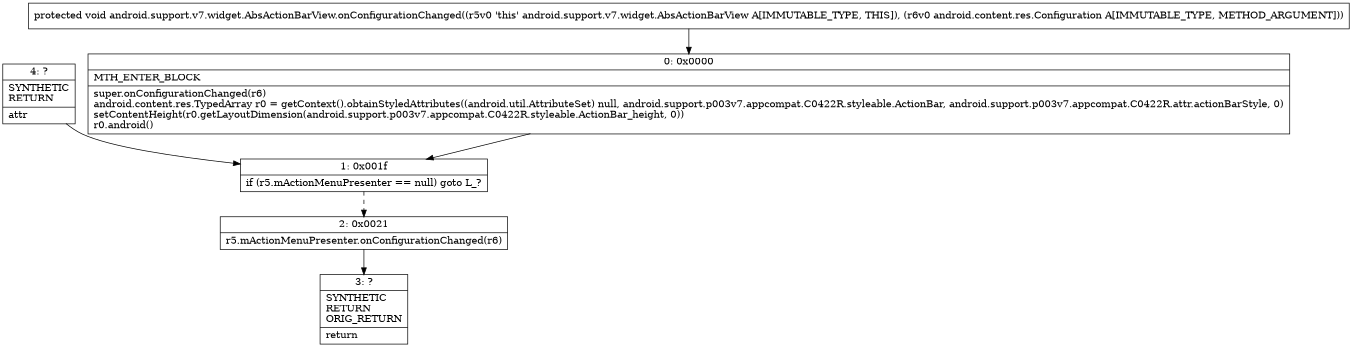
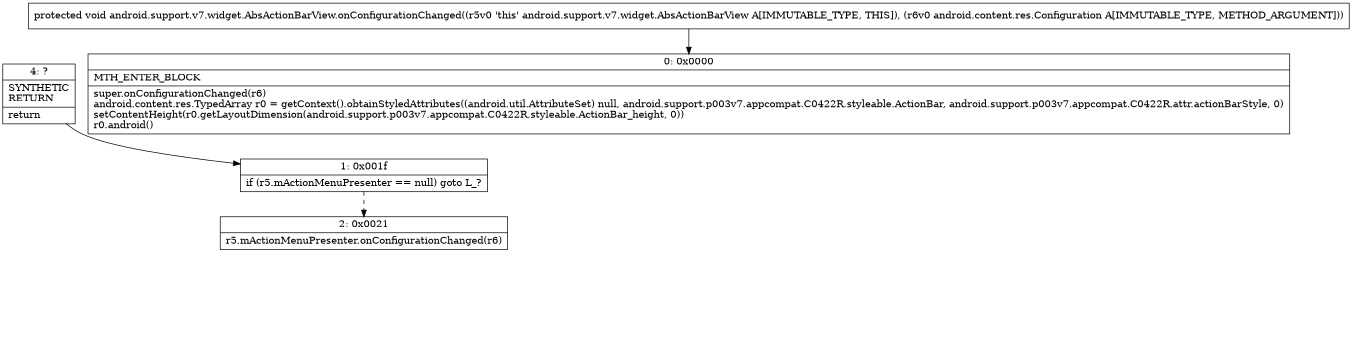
node "4: ?": text "attr" -> "return"
edge "0: 0x0000" -> "1: 0x001f": removed
node "3: ?": removed
